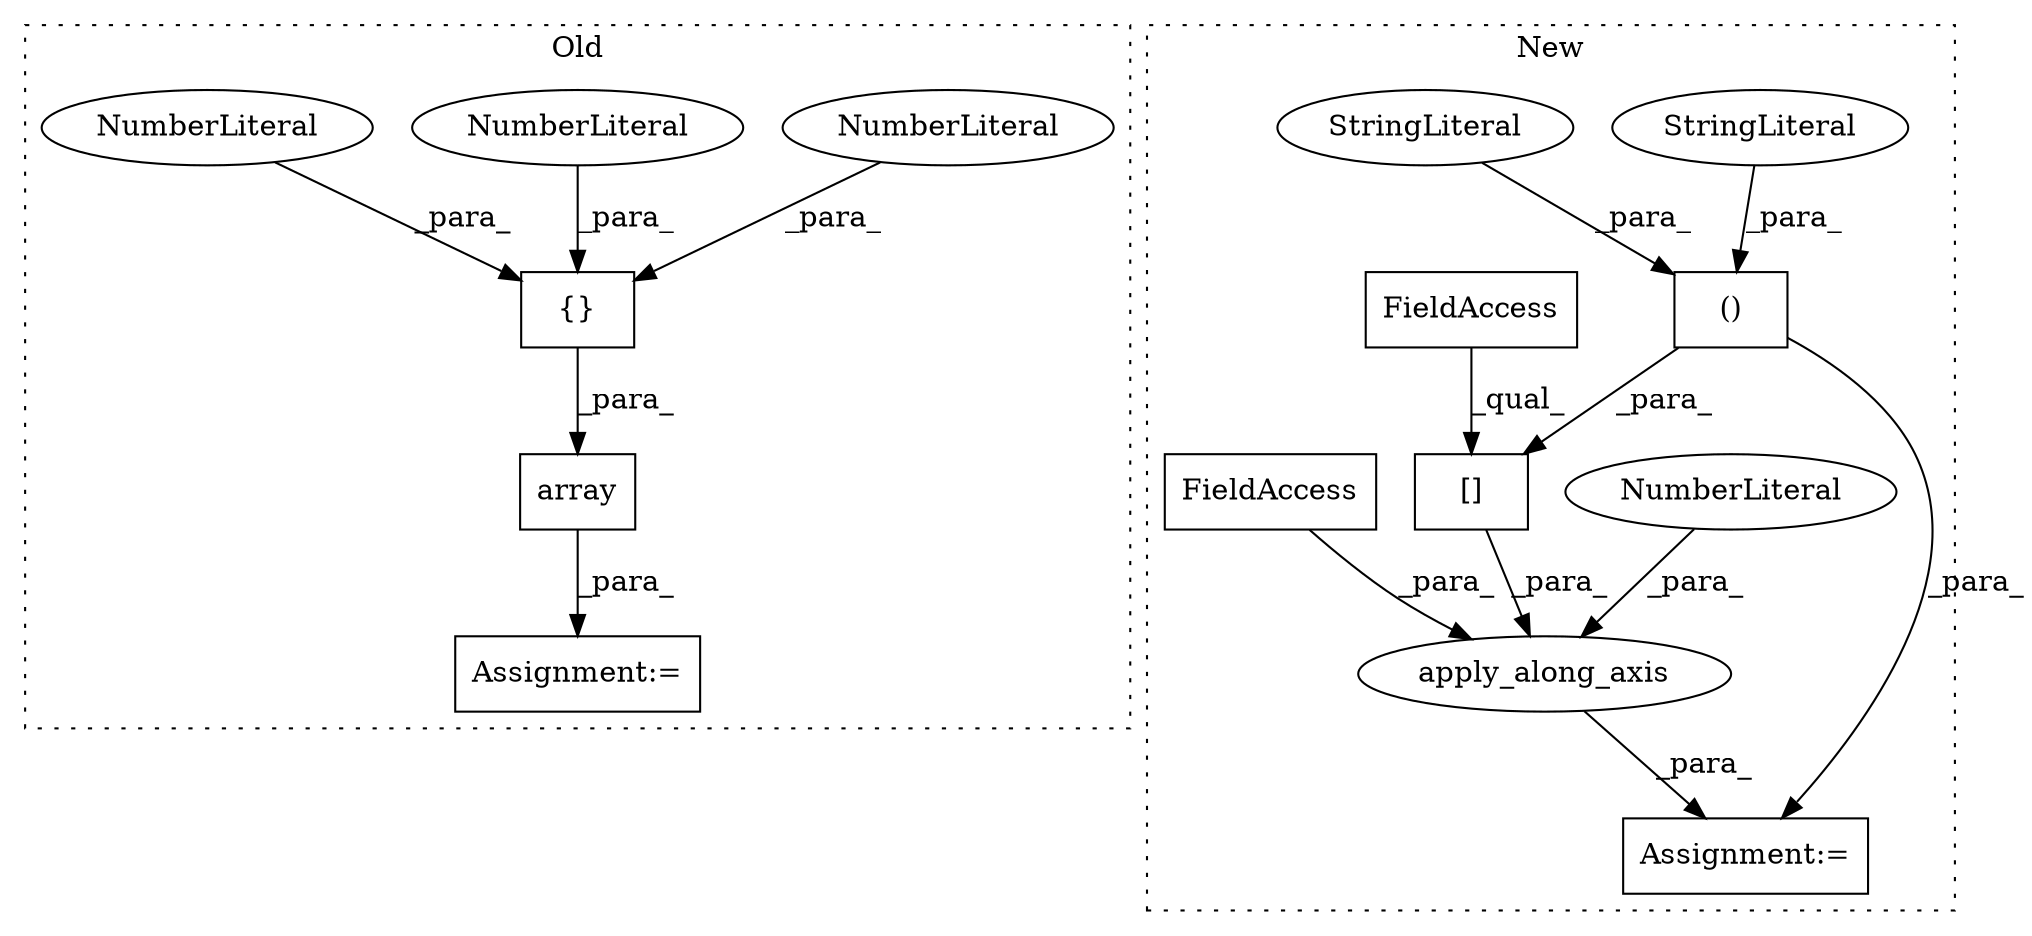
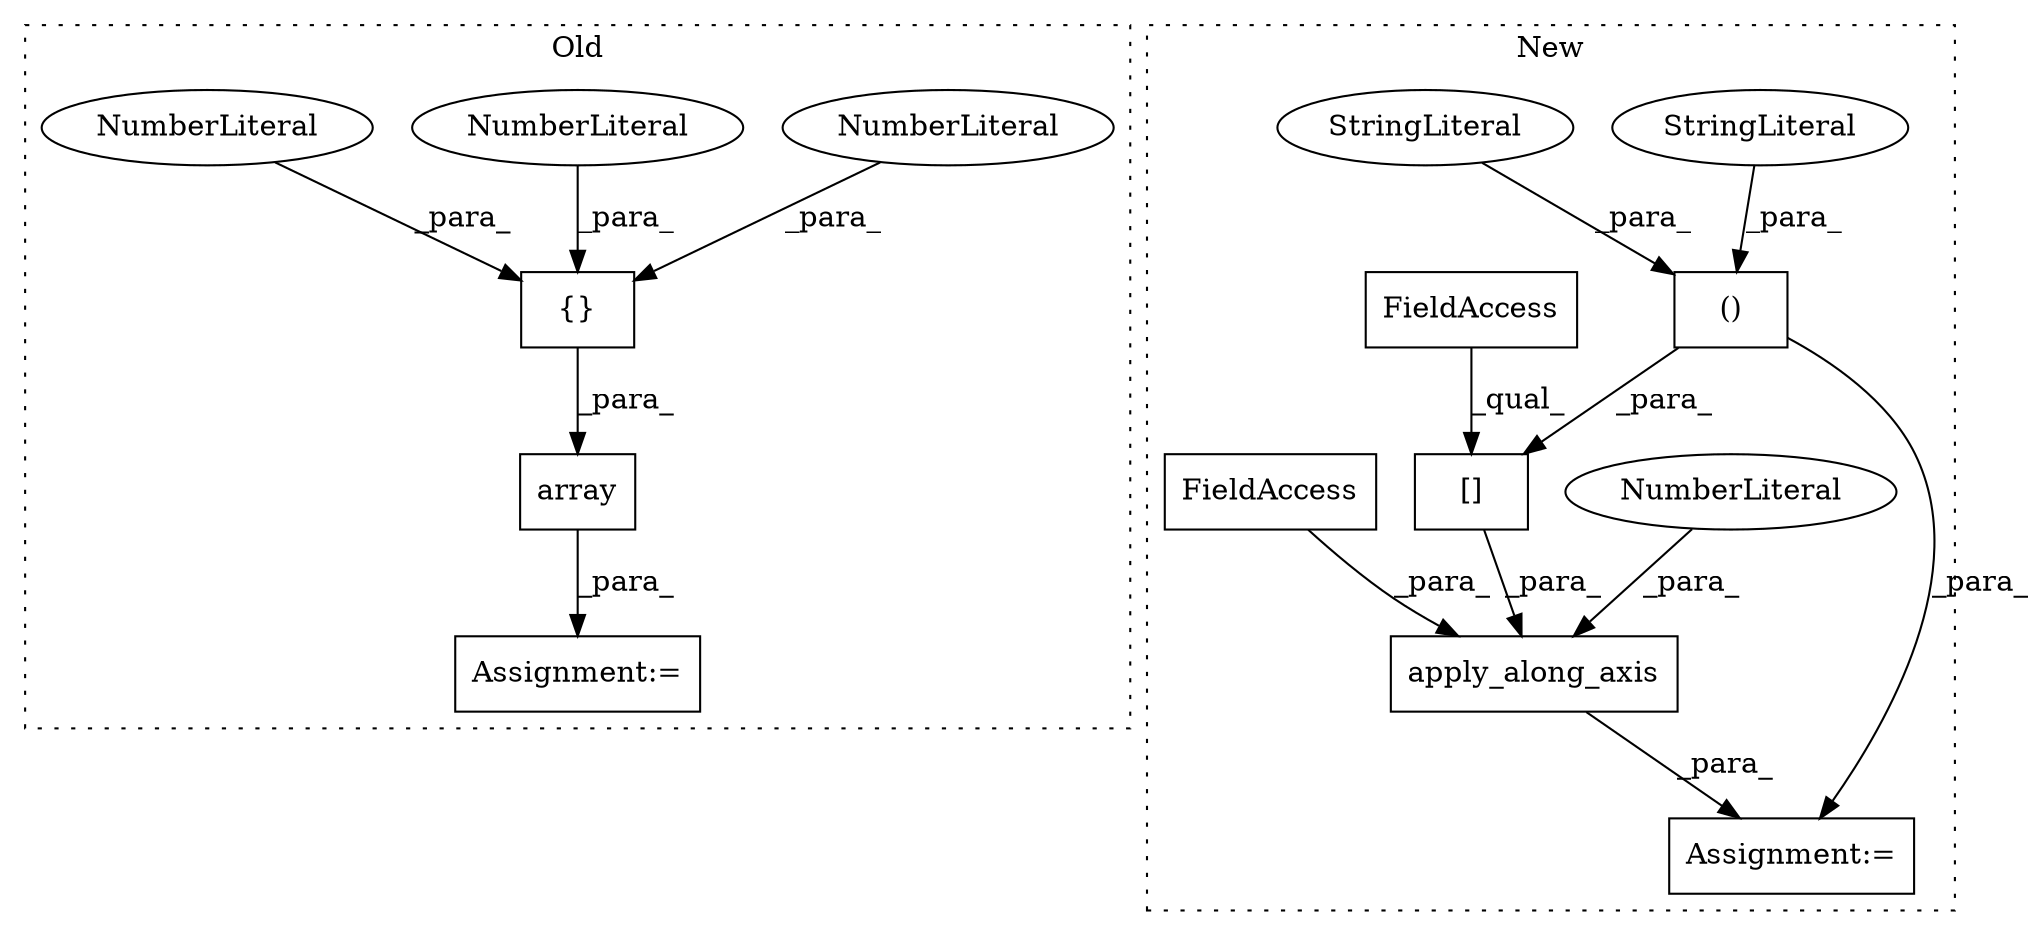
node "apply_along_axis": shape ellipse -> box
